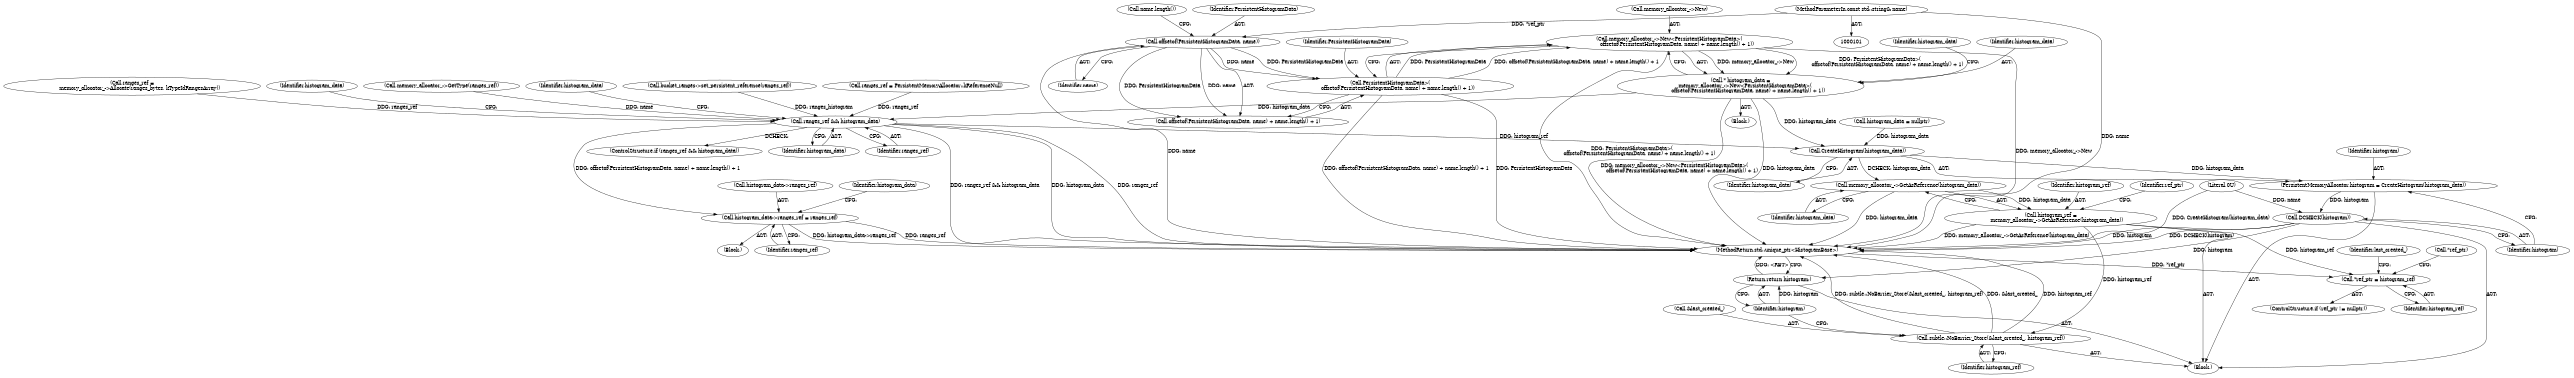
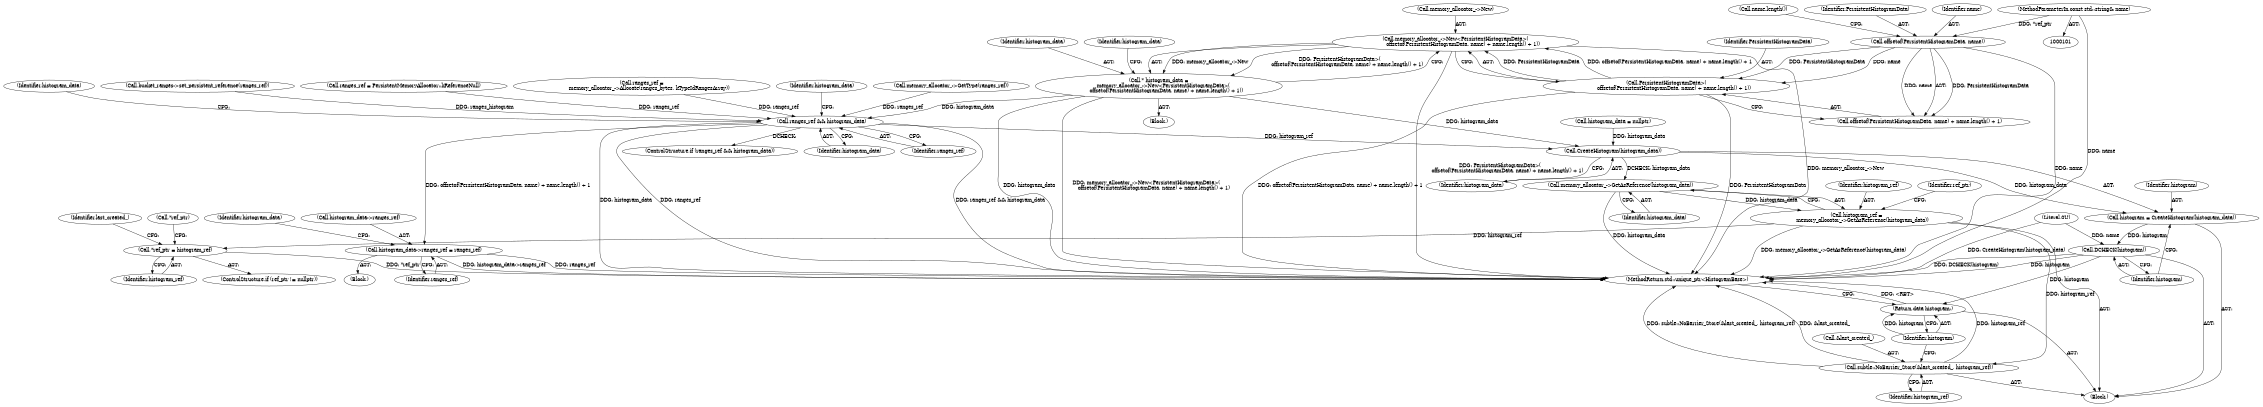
edge "(Call,offsetof(PersistentHistogramData, name))" -> "(Identifier,name)": removed, label "CFG:"
edge "(Call,memory_allocator_->GetType(ranges_ref))" -> "(Call,ranges_ref && histogram_data)": label "DDG: name" -> "DDG: ranges_ref"
node "(PersistentMemoryAllocator,histogram = CreateHistogram(histogram_data))": label "(PersistentMemoryAllocator,histogram = CreateHistogram(histogram_data))" -> "(Call,histogram = CreateHistogram(histogram_data))"
edge "(MethodReturn,std::unique_ptr<HistogramBase>)" -> "(Call,*ref_ptr = histogram_ref)": reversed
node "(Return,return histogram;)": label "(Return,return histogram;)" -> "(Return,data histogram;)"
